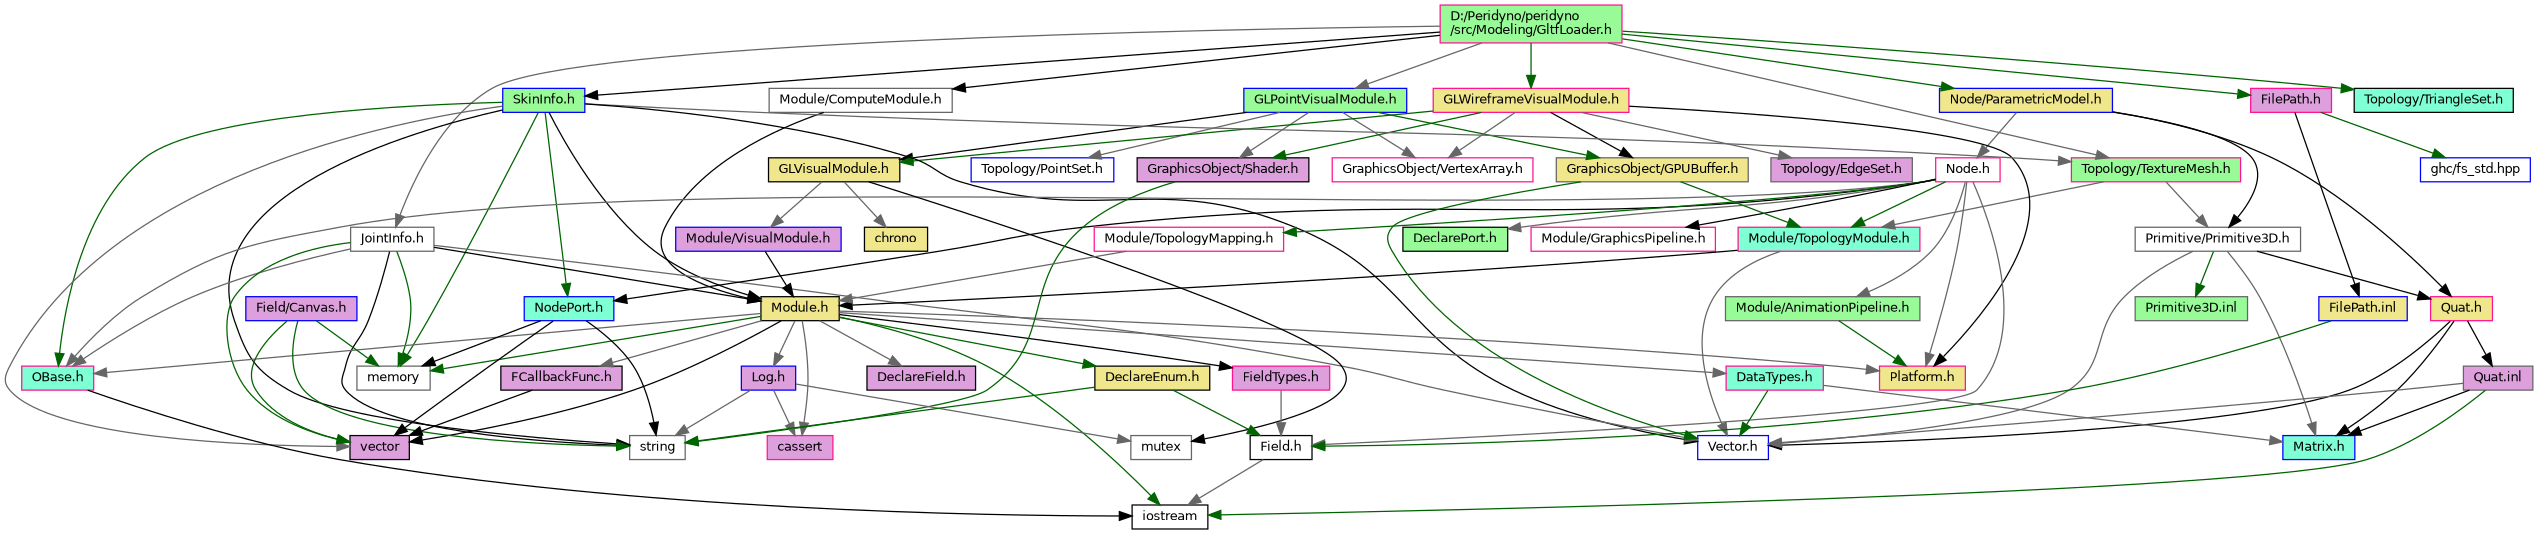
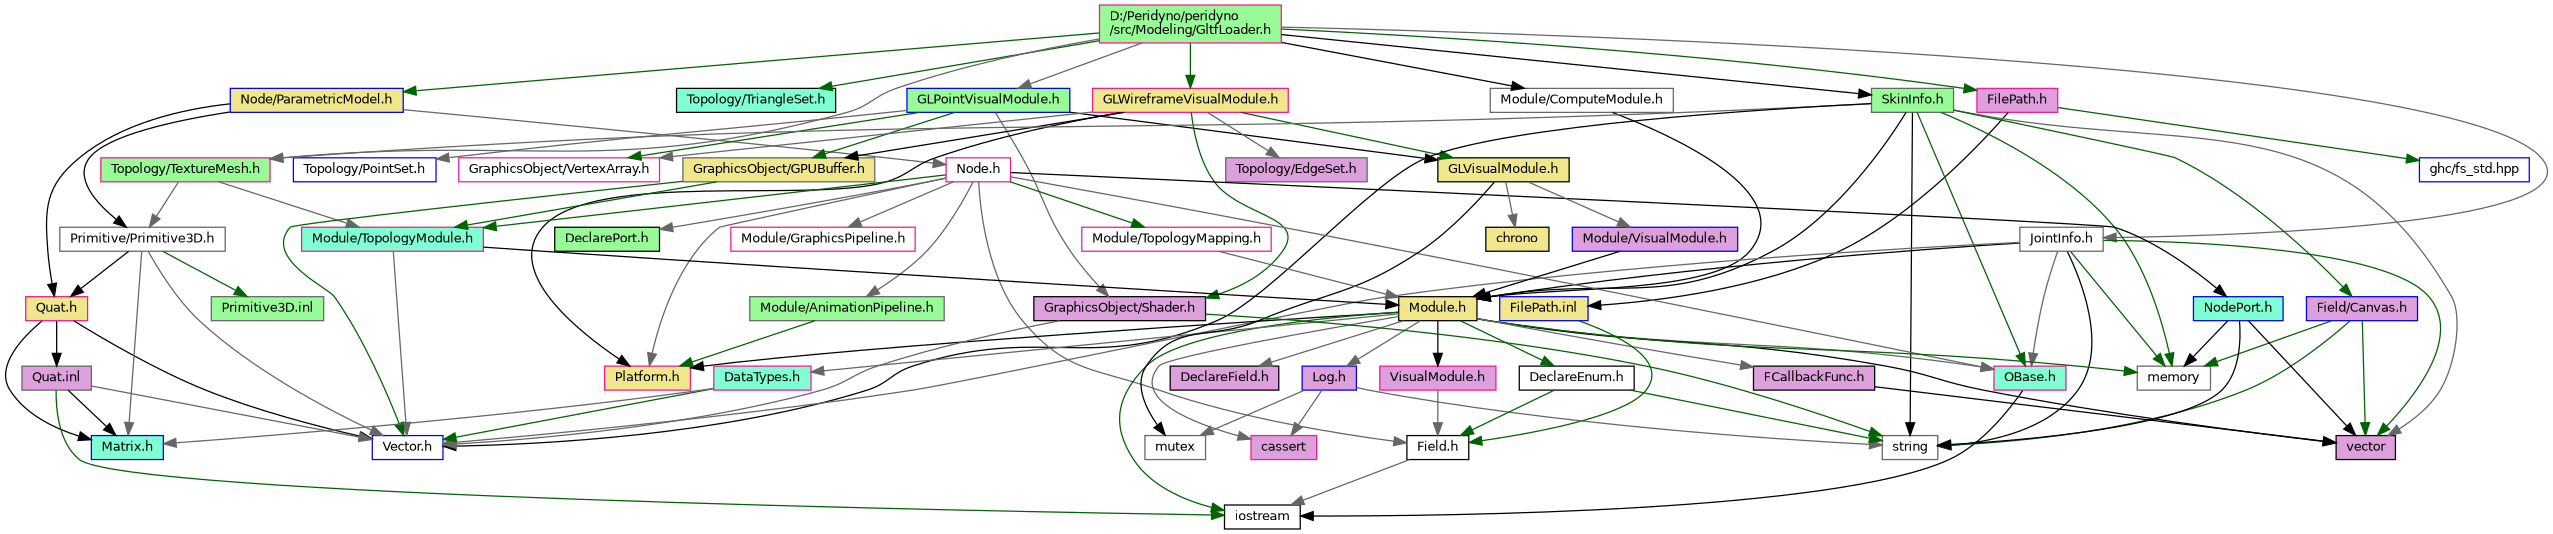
node "SkinInfo.h": color blue -> gray40
edge "GLPointVisualModule.h" -> "GraphicsObject/VertexArray.h": color gray40 -> darkgreen
edge "SkinInfo.h" -> "NodePort.h": now "SkinInfo.h" -> "Field/Canvas.h"
edge "Node.h" -> "Module/GraphicsPipeline.h": color black -> gray40
edge "Module.h" -> "Platform.h": color gray40 -> black
node "DeclareEnum.h": fillcolor khaki -> white
node "FieldTypes.h": label "FieldTypes.h" -> "VisualModule.h"
edge "GraphicsObject/Shader.h" -> "Vector.h": added
